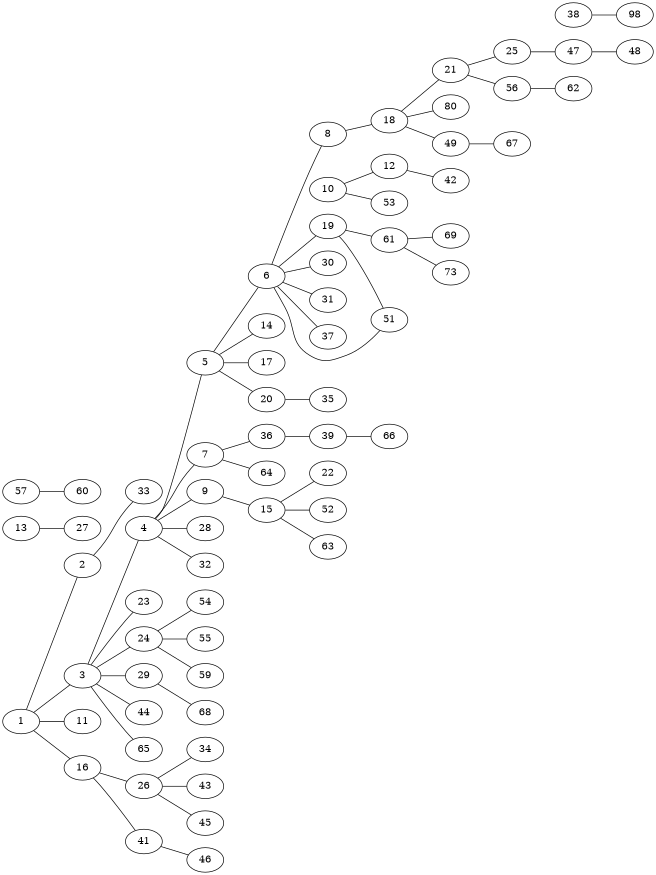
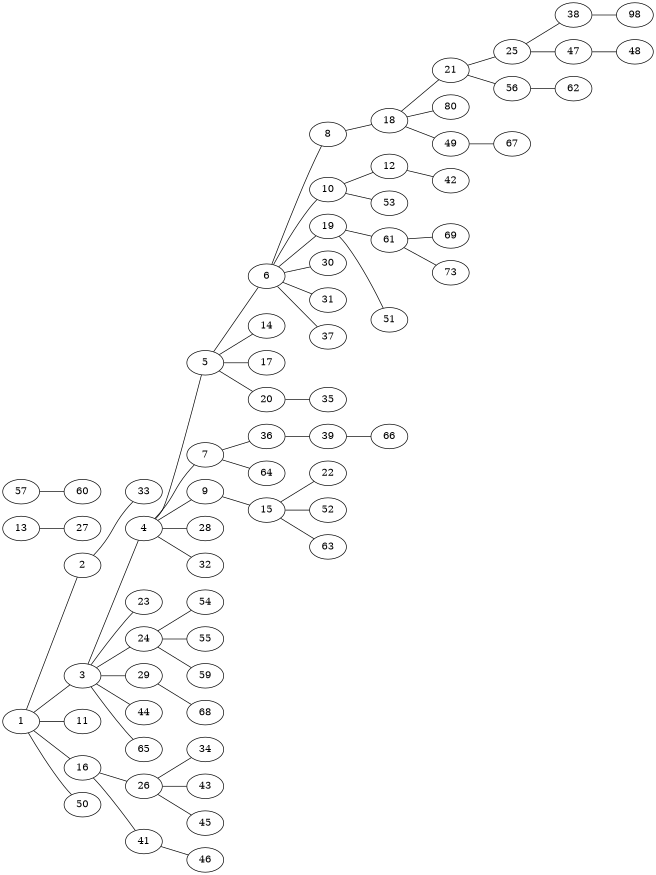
edge "38" -- "25": added
edge "6" -- "51": now "6" -- "10"
node "50": added
